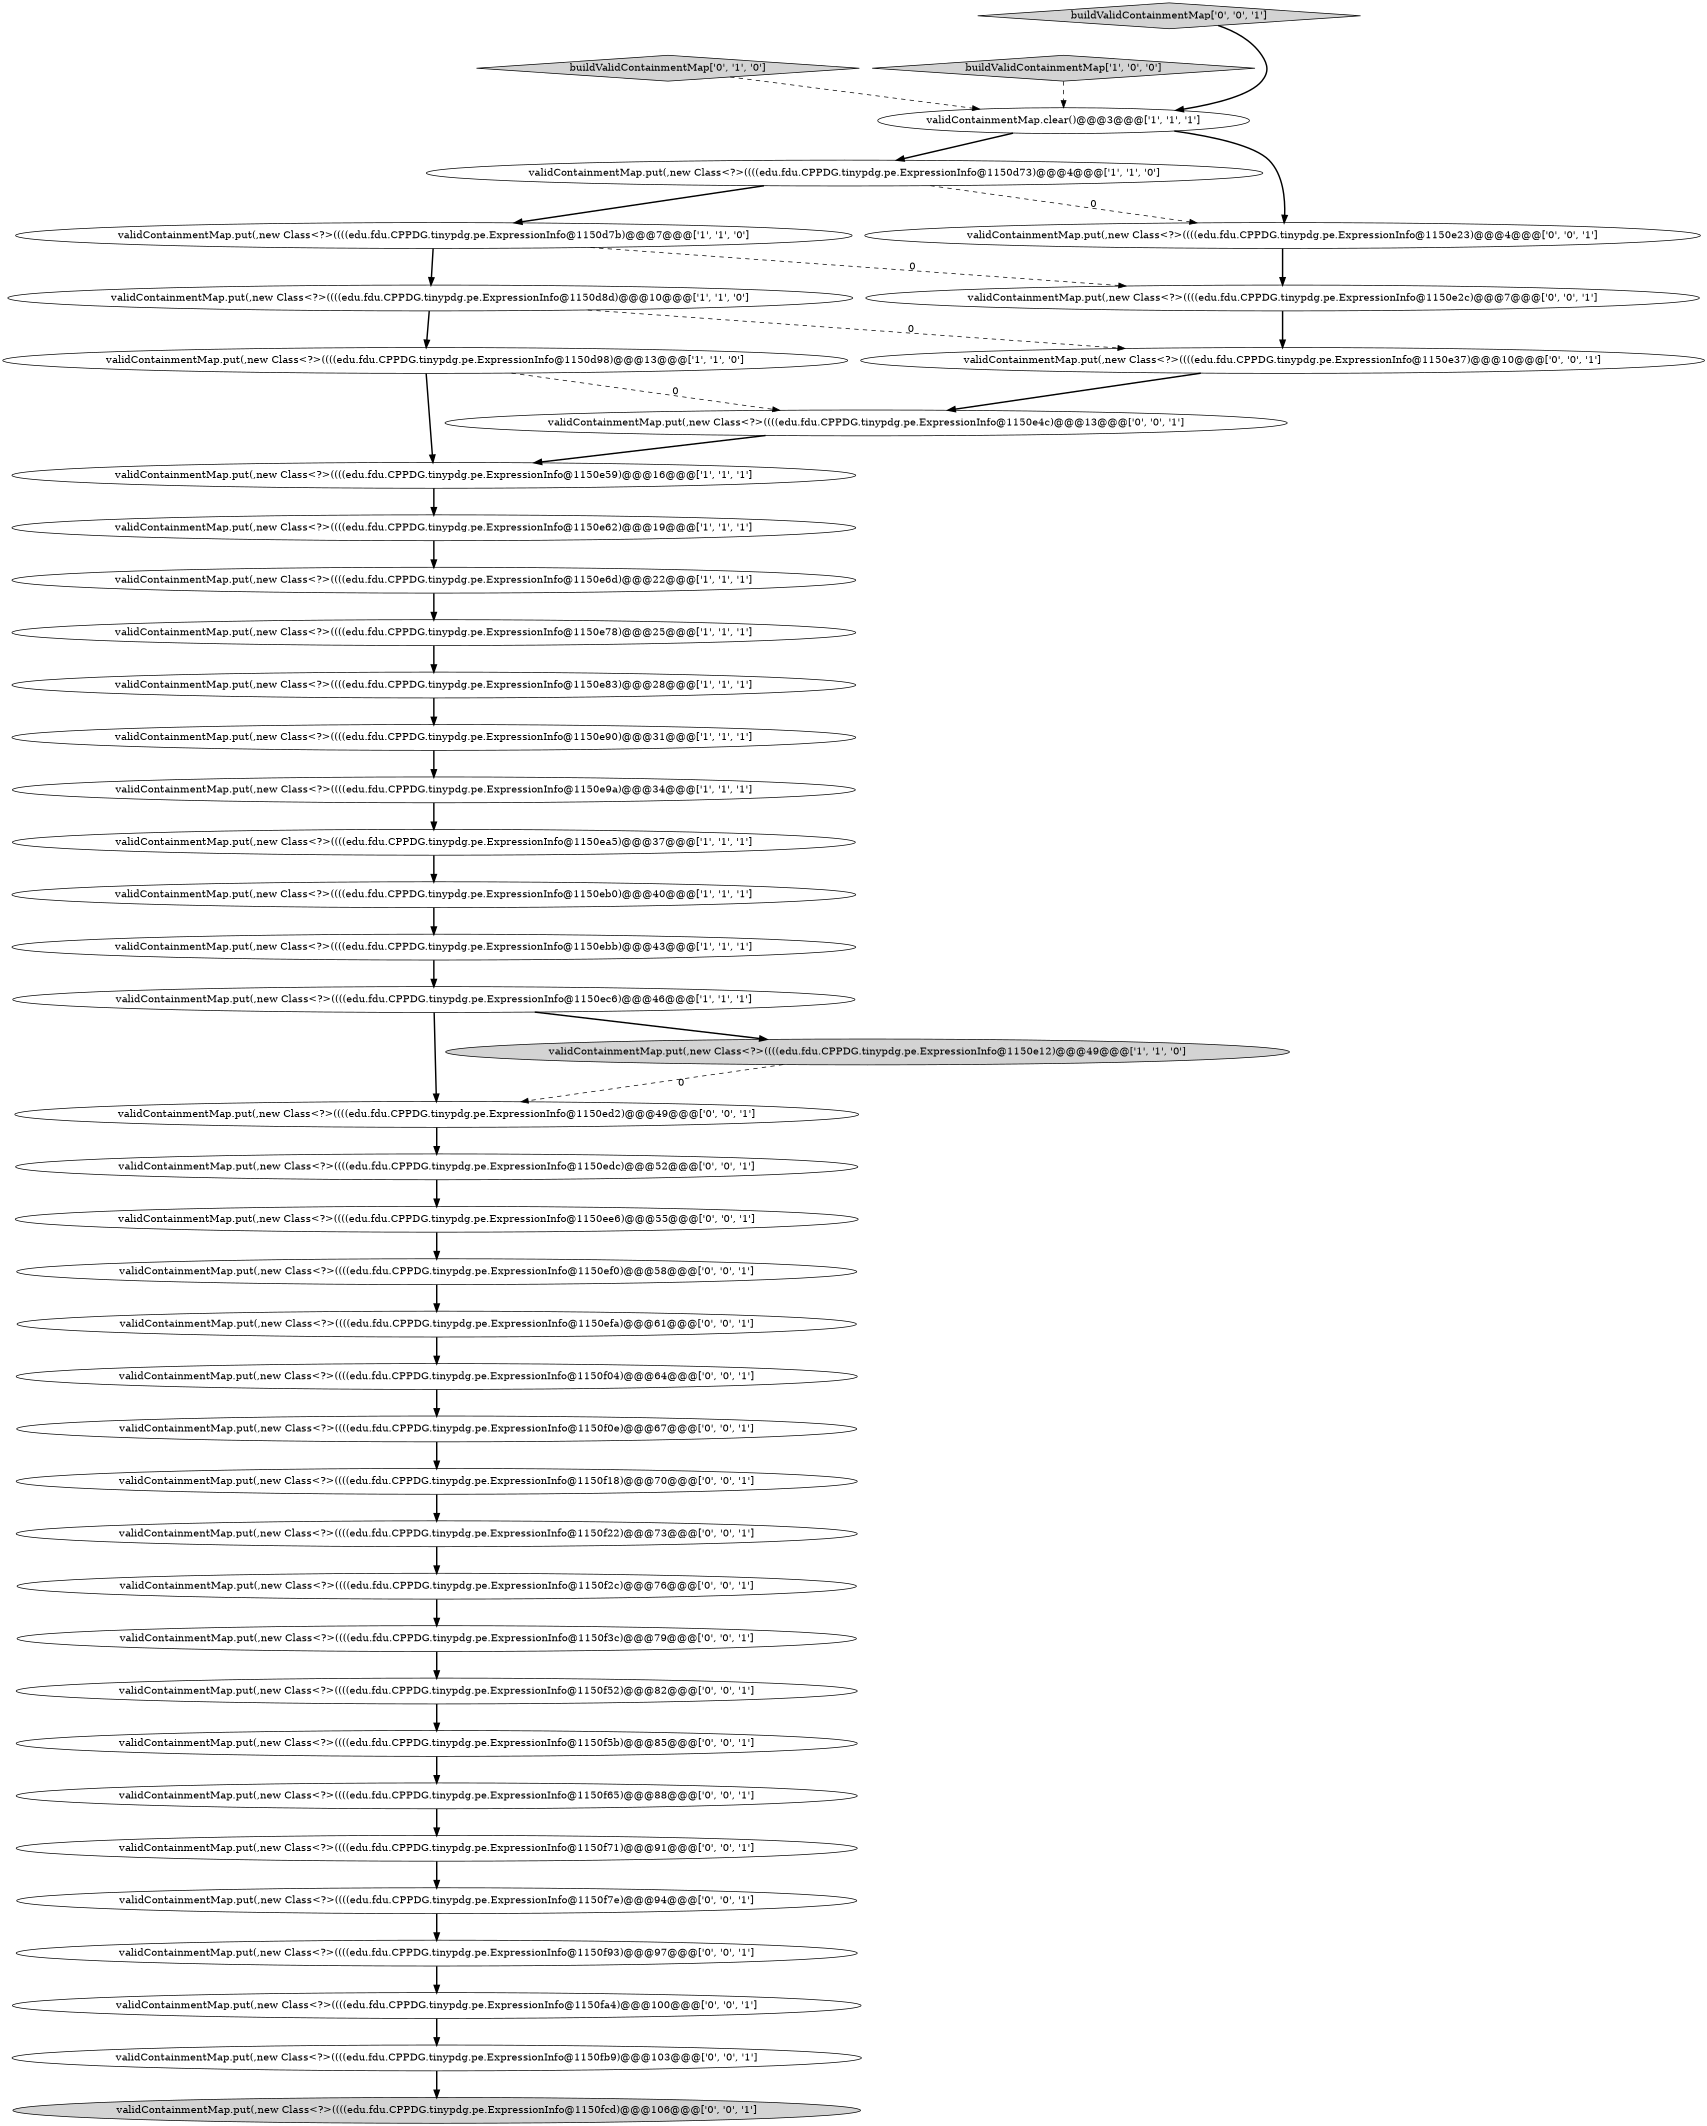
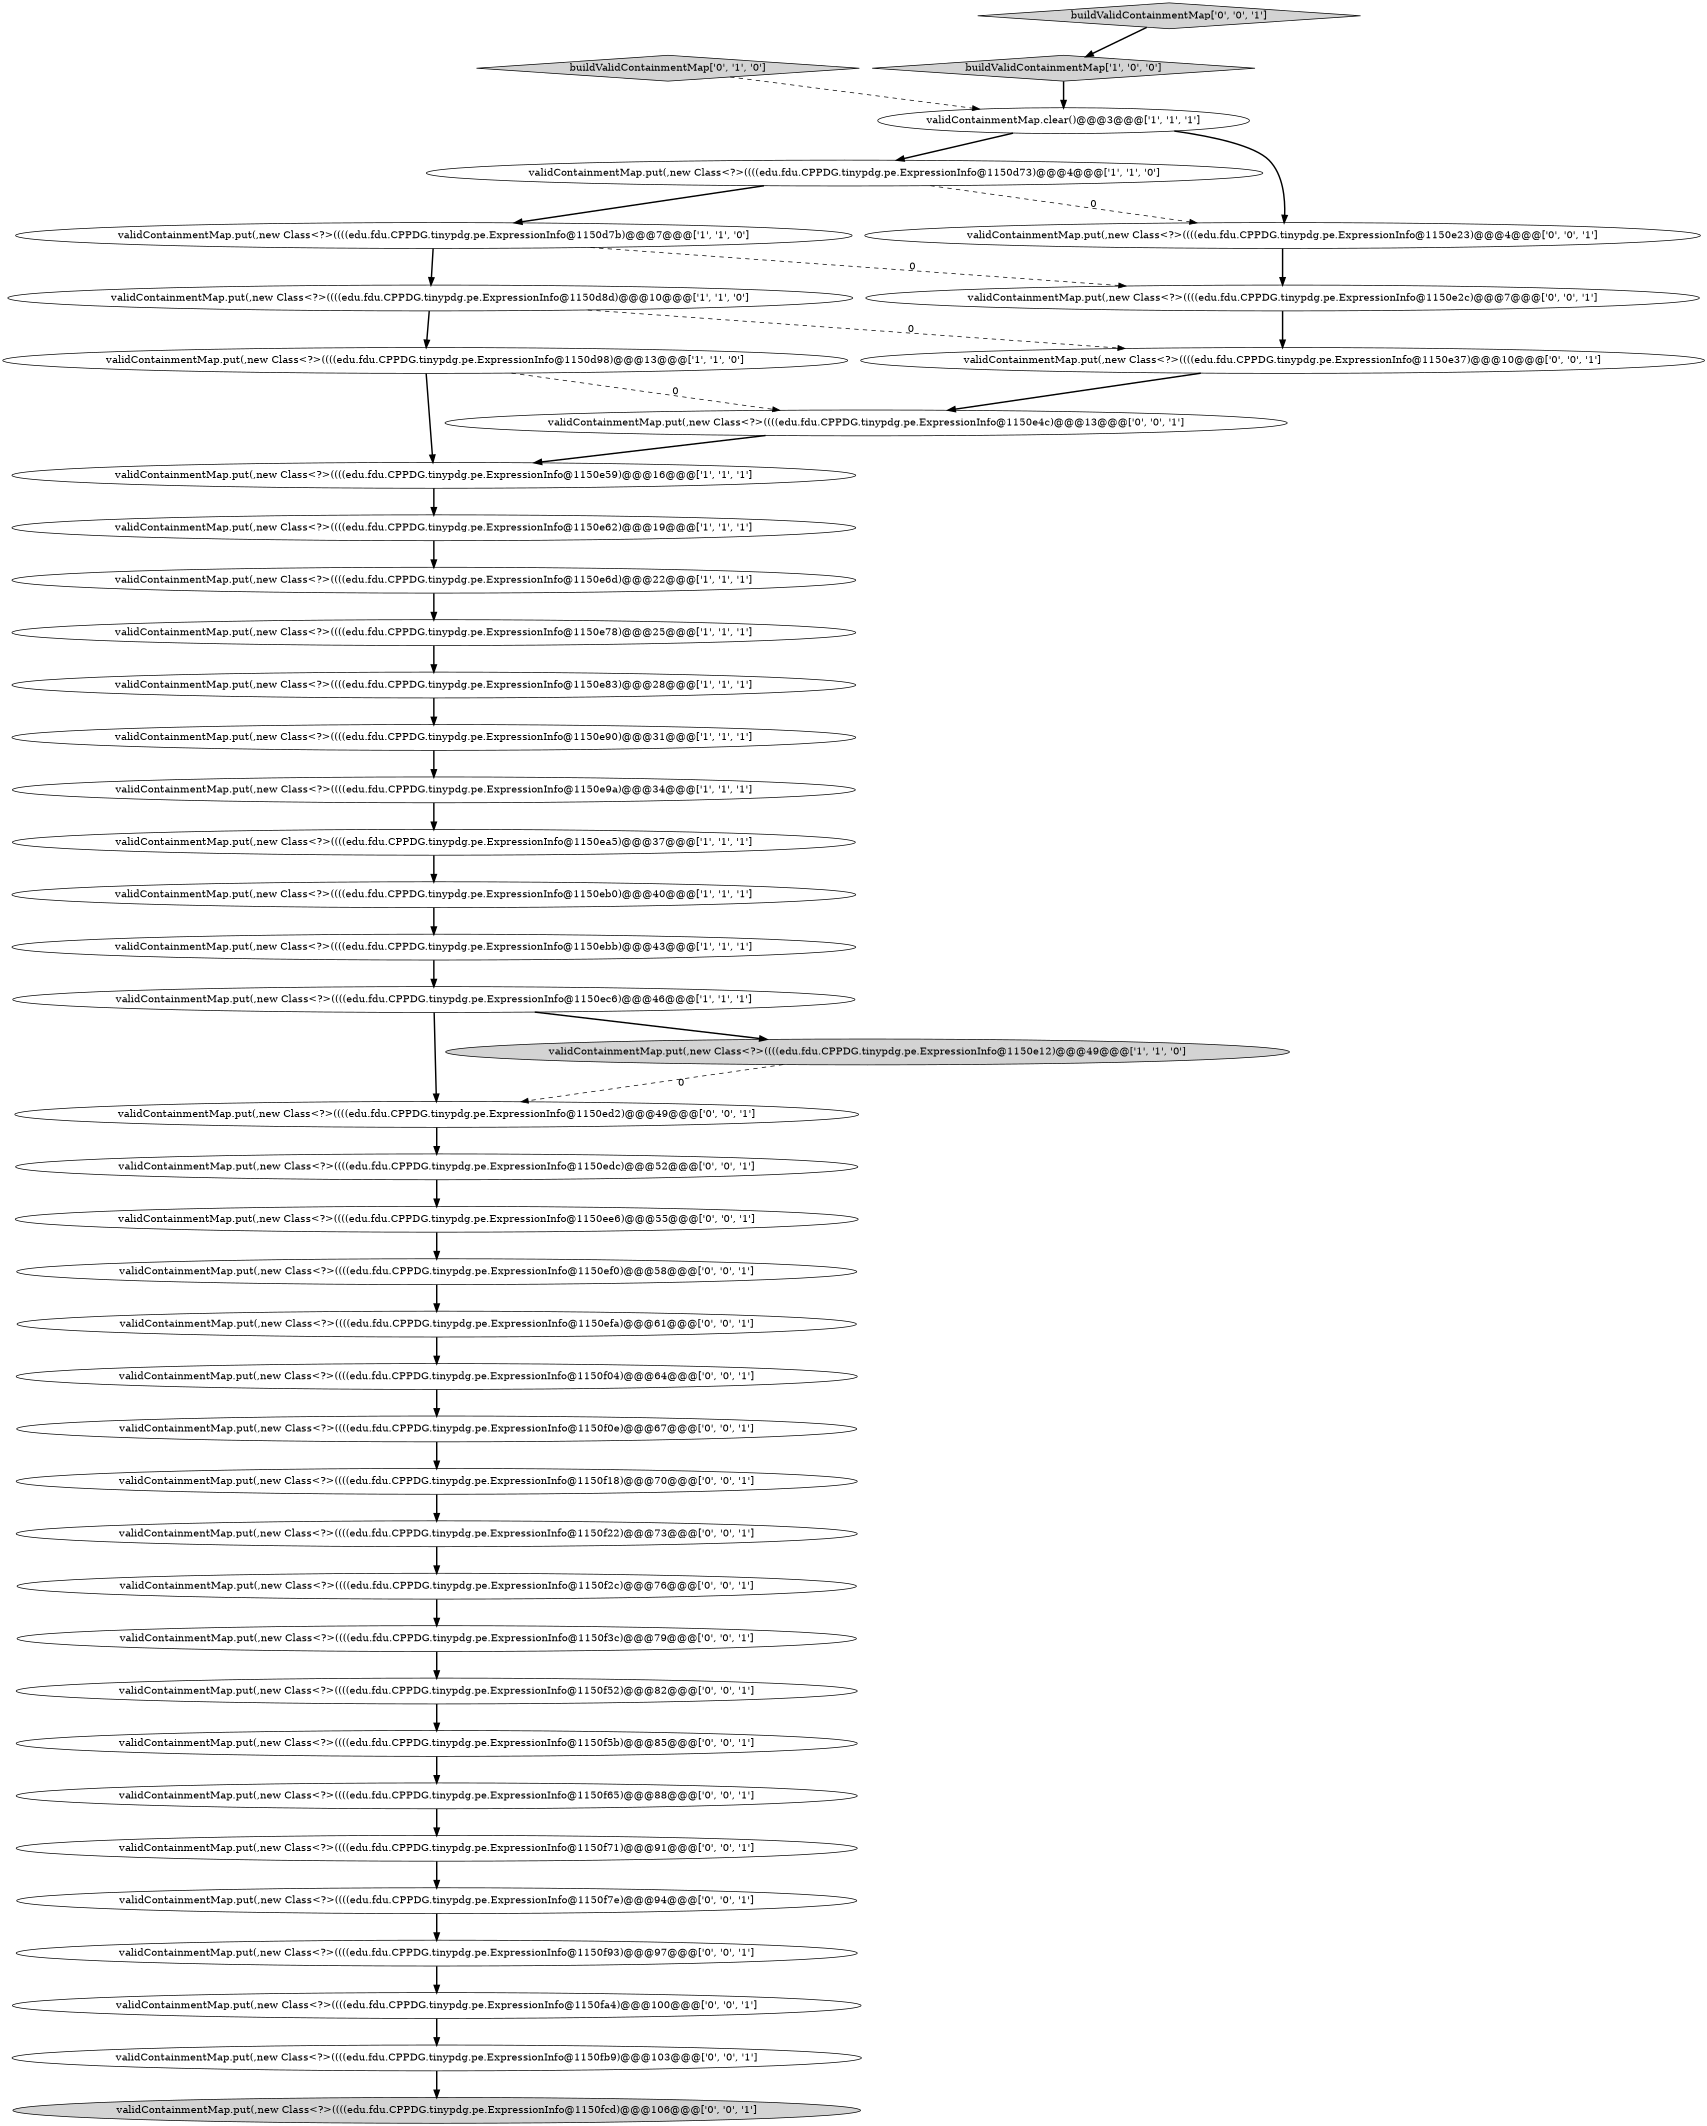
edge "buildValidContainmentMap['0', '0', '1']" -> "validContainmentMap.clear()@@@3@@@['1', '1', '1']": now "buildValidContainmentMap['0', '0', '1']" -> "buildValidContainmentMap['1', '0', '0']"
edge "buildValidContainmentMap['1', '0', '0']" -> "validContainmentMap.clear()@@@3@@@['1', '1', '1']": style dashed -> bold
